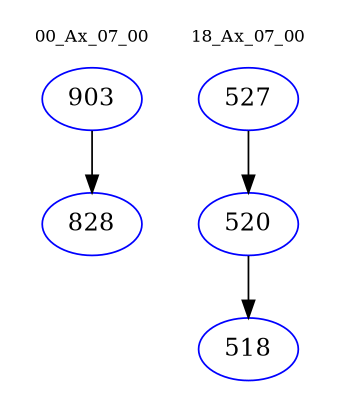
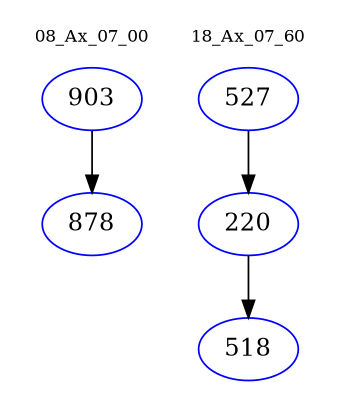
cluster "00_Ax_07_00": label "00_Ax_07_00" -> "08_Ax_07_00"
cluster "18_Ax_07_00": label "18_Ax_07_00" -> "18_Ax_07_60"
node "828": label "828" -> "878"
node "520": label "520" -> "220"
